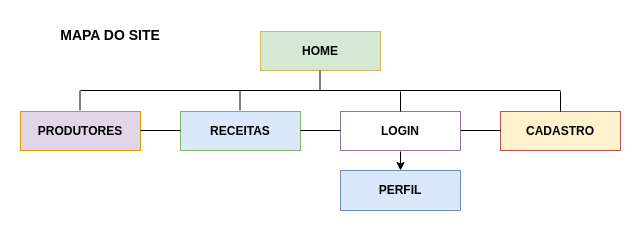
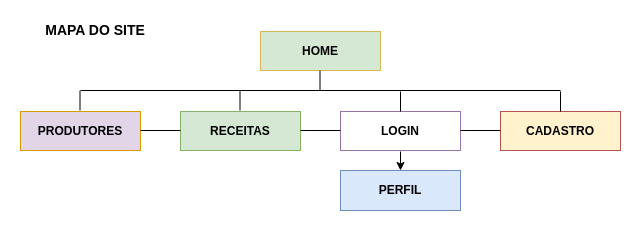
node "MAPA DO SITE": moved (111, 36) -> (96, 31)
node "RECEITAS": fillcolor #dae8fc -> #d5e8d4
